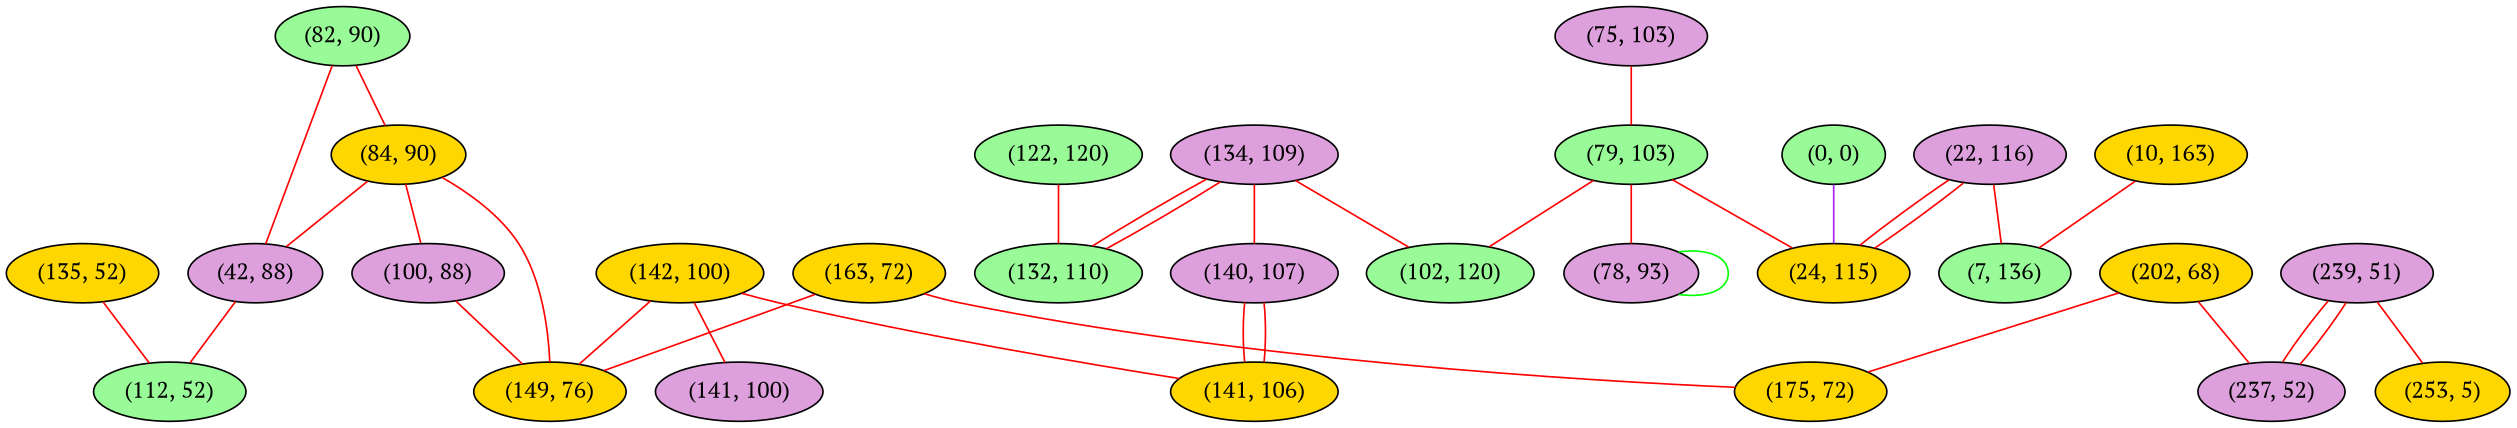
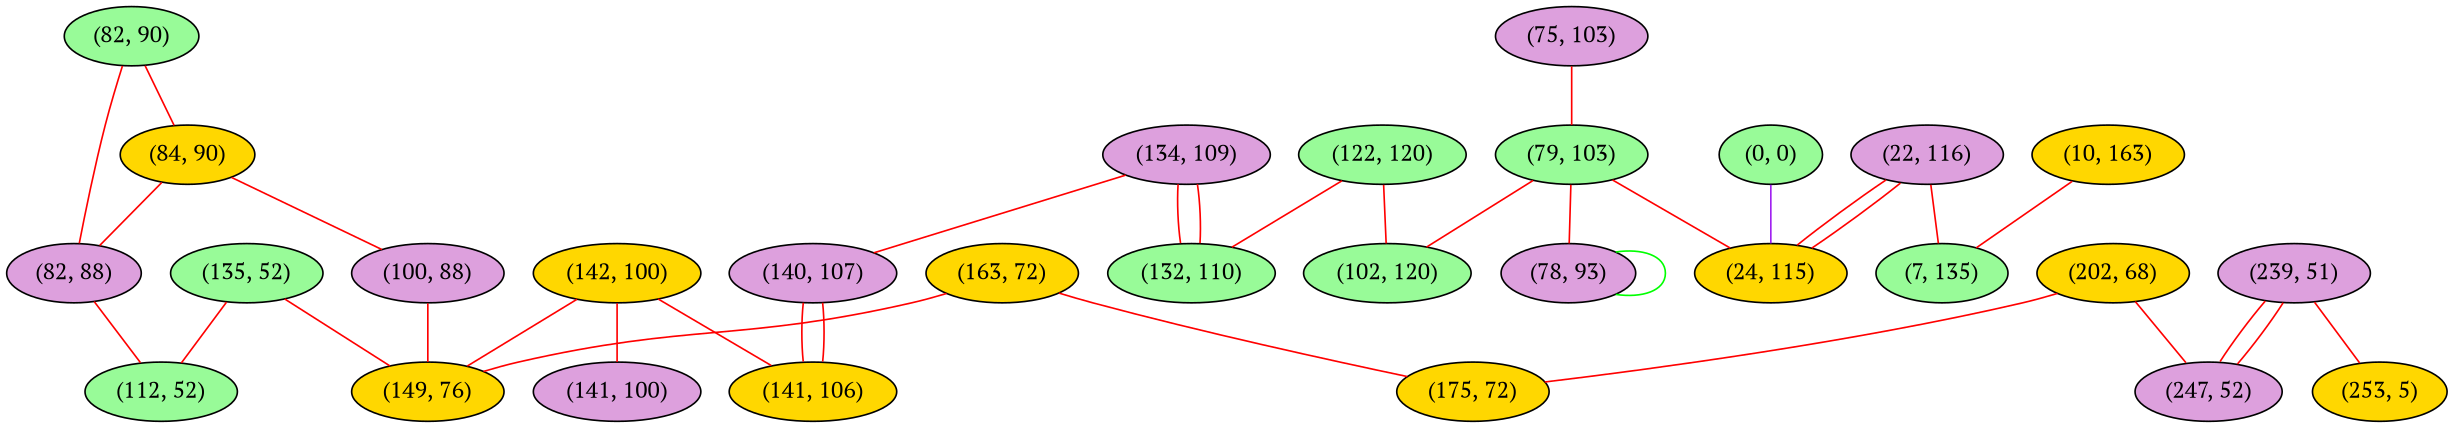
edge "(134, 109)" -- "(102, 120)": now "(122, 120)" -- "(102, 120)"
edge "(84, 90)" -- "(149, 76)": now "(135, 52)" -- "(149, 76)"
node "(135, 52)": fillcolor gold -> palegreen
node "(42, 88)": label "(42, 88)" -> "(82, 88)"
node "(7, 136)": label "(7, 136)" -> "(7, 135)"
node "(237, 52)": label "(237, 52)" -> "(247, 52)"
